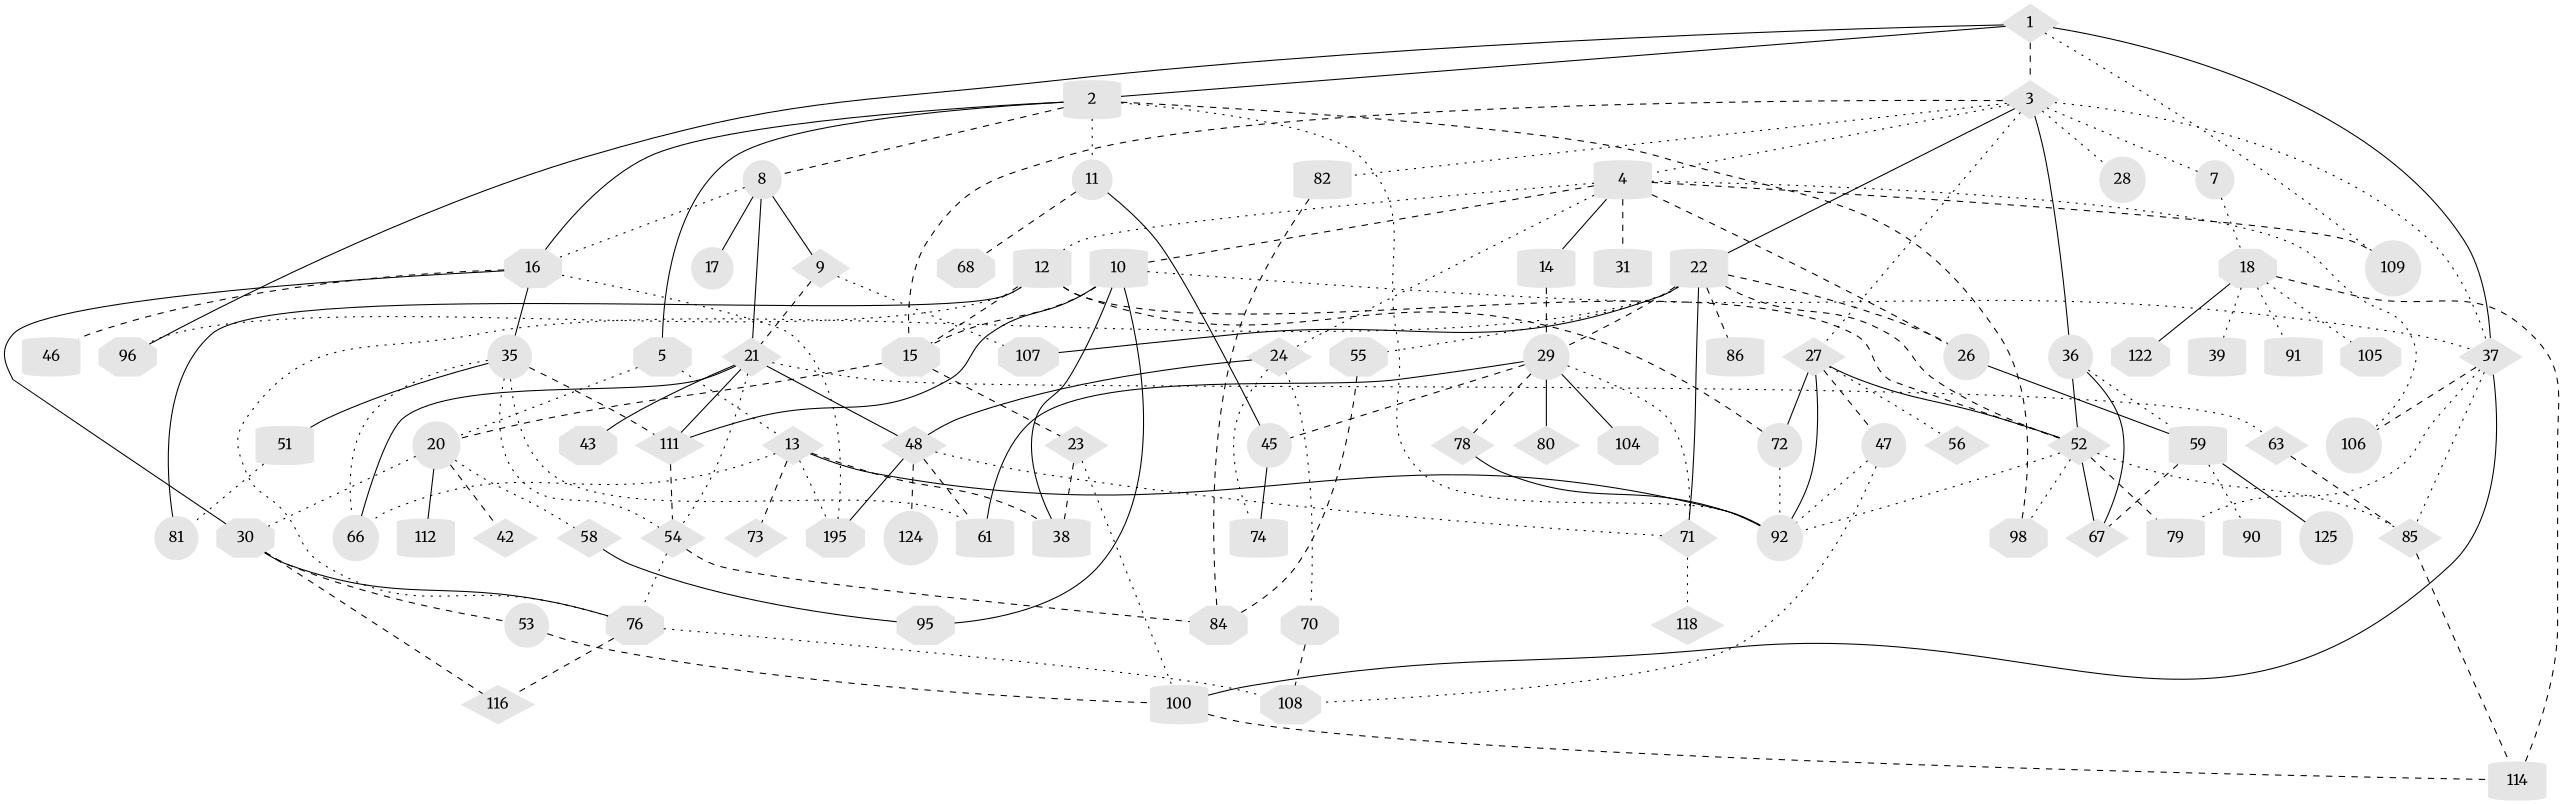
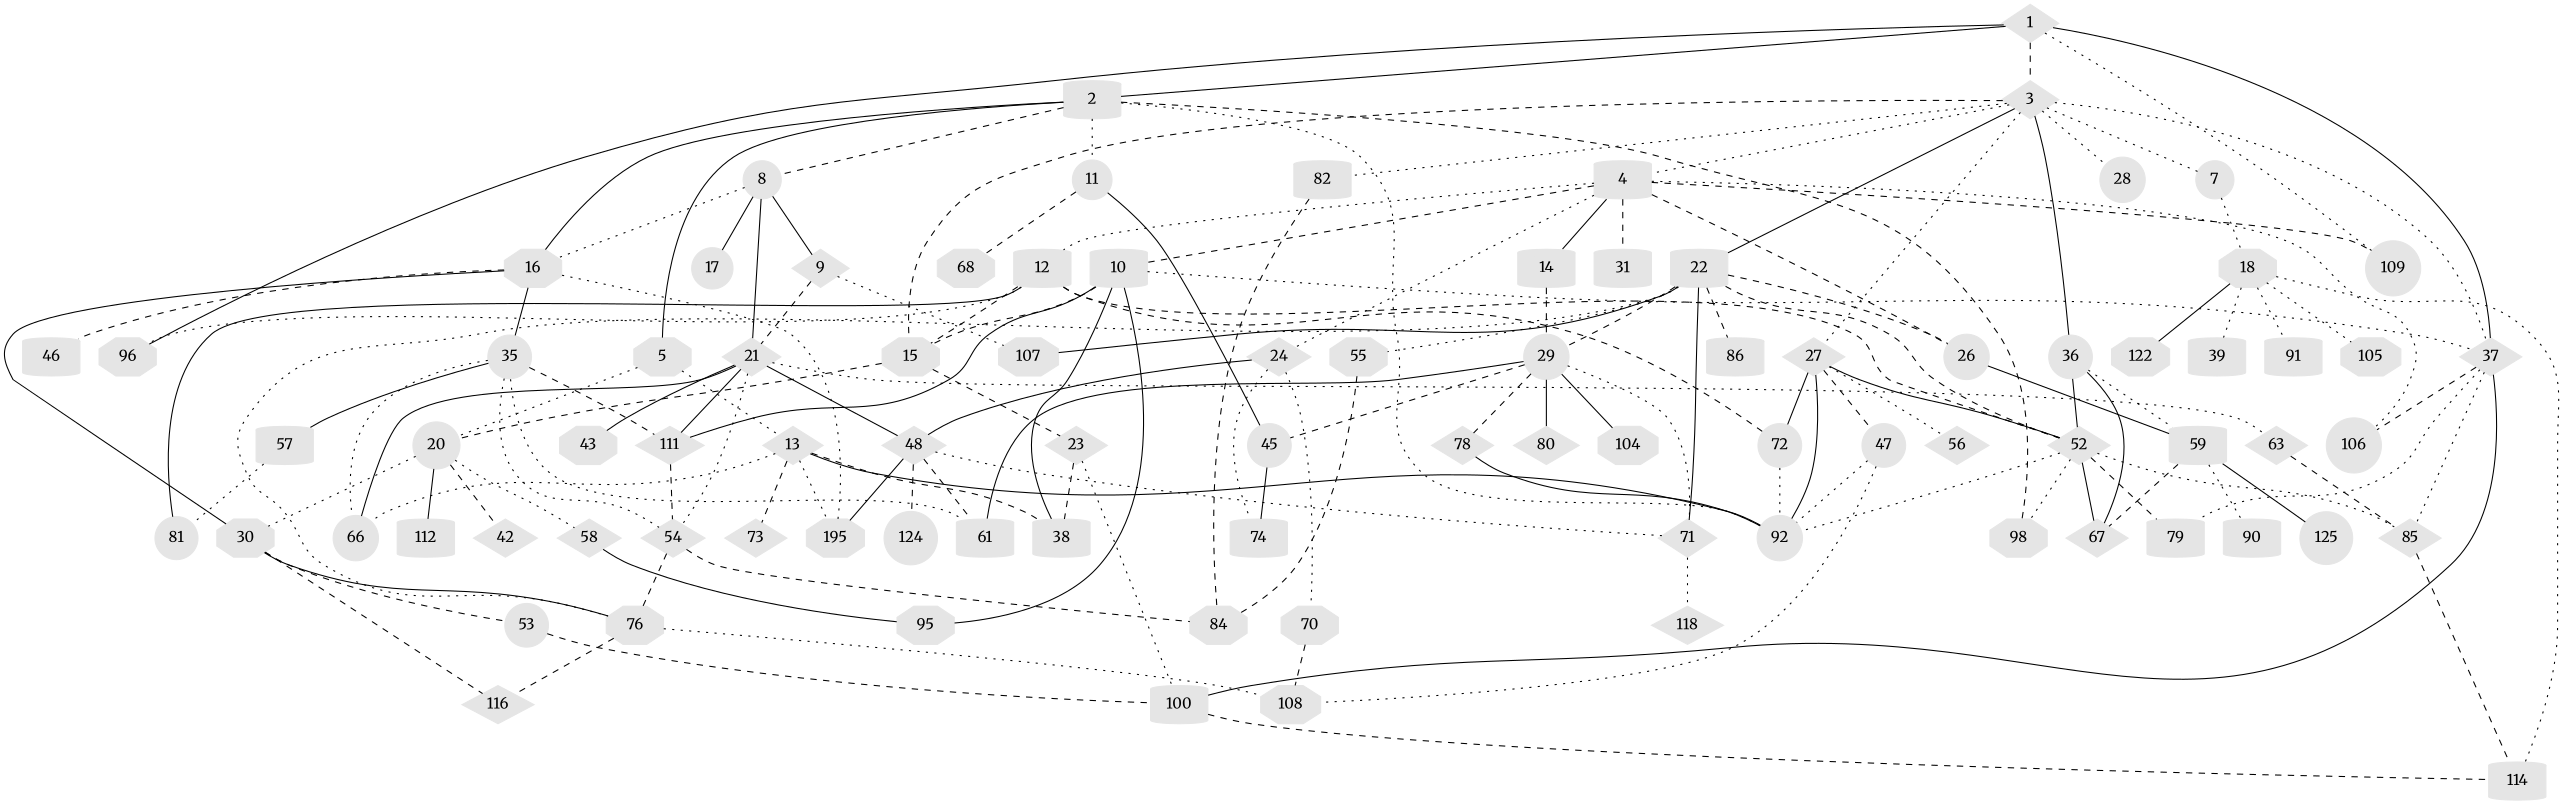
edge "18" -- "114": style dashed -> dotted
node "51": label "51" -> "57"
edge "54" -- "76": style dotted -> dashed
